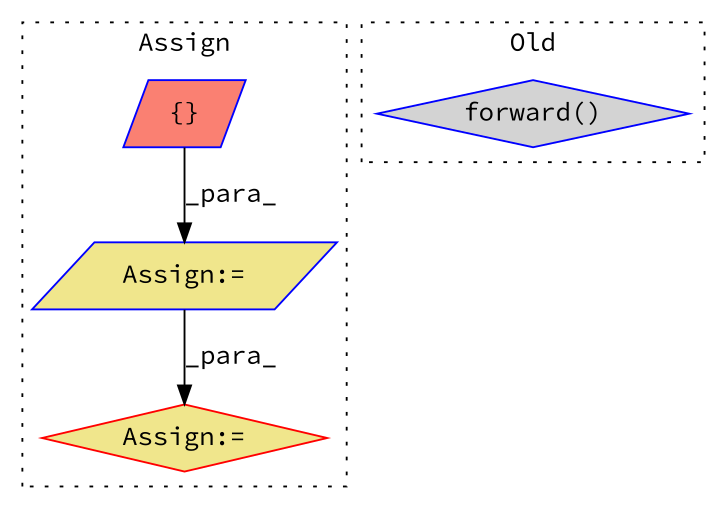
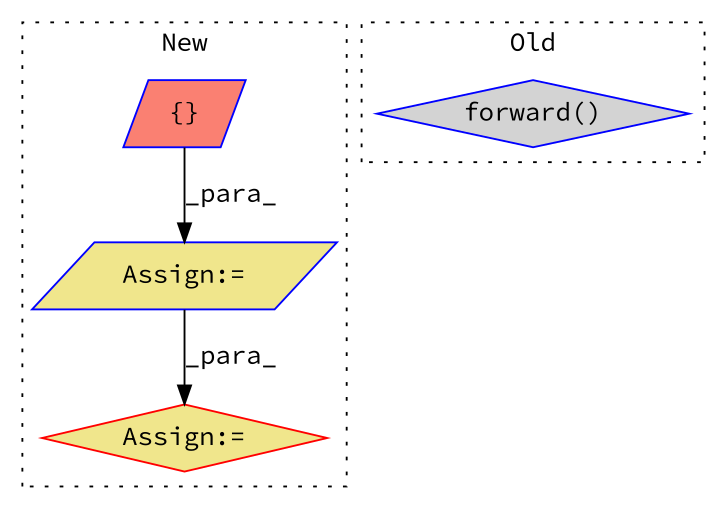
cluster "Assign": label "Assign" -> "New"
